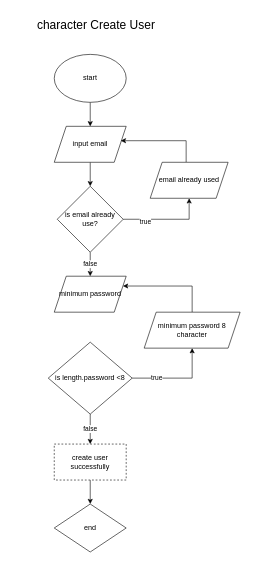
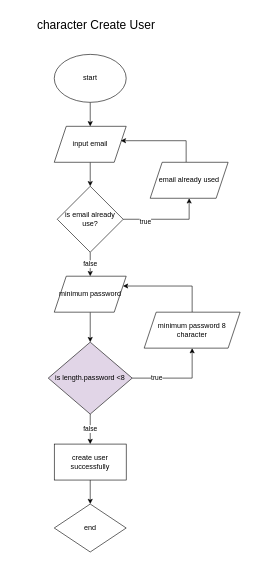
edge "minimum password" -> "is length.password <8": added
node "is length.password <8": fillcolor #ffffff -> #e1d5e7
node "create user successfully": style dashed -> solid
